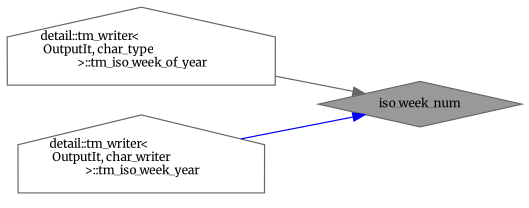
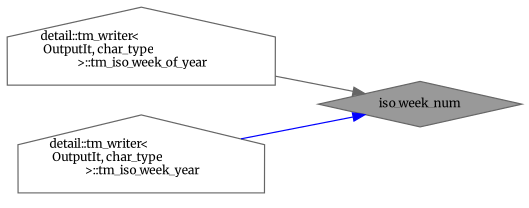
node "detail::tm_writer< OutputIt, char_writer >::tm_iso_week_year": label "detail::tm_writer< OutputIt, char_writer >::tm_iso_week_year" -> "detail::tm_writer< OutputIt, char_type >::tm_iso_week_year"
